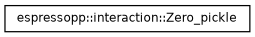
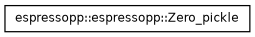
node "espressopp::interaction::Zero_pickle": label "espressopp::interaction::Zero_pickle" -> "espressopp::espressopp::Zero_pickle"
